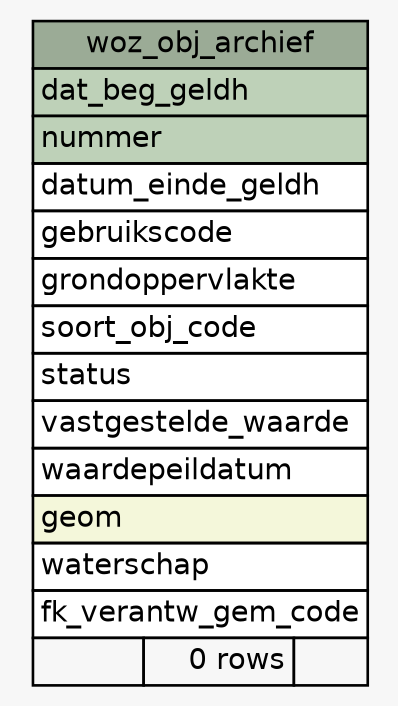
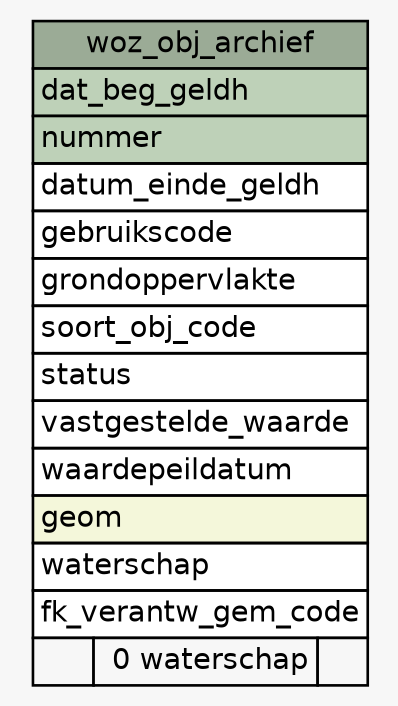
node "woz_obj_archief": text "0 rows" -> "0 waterschap"
